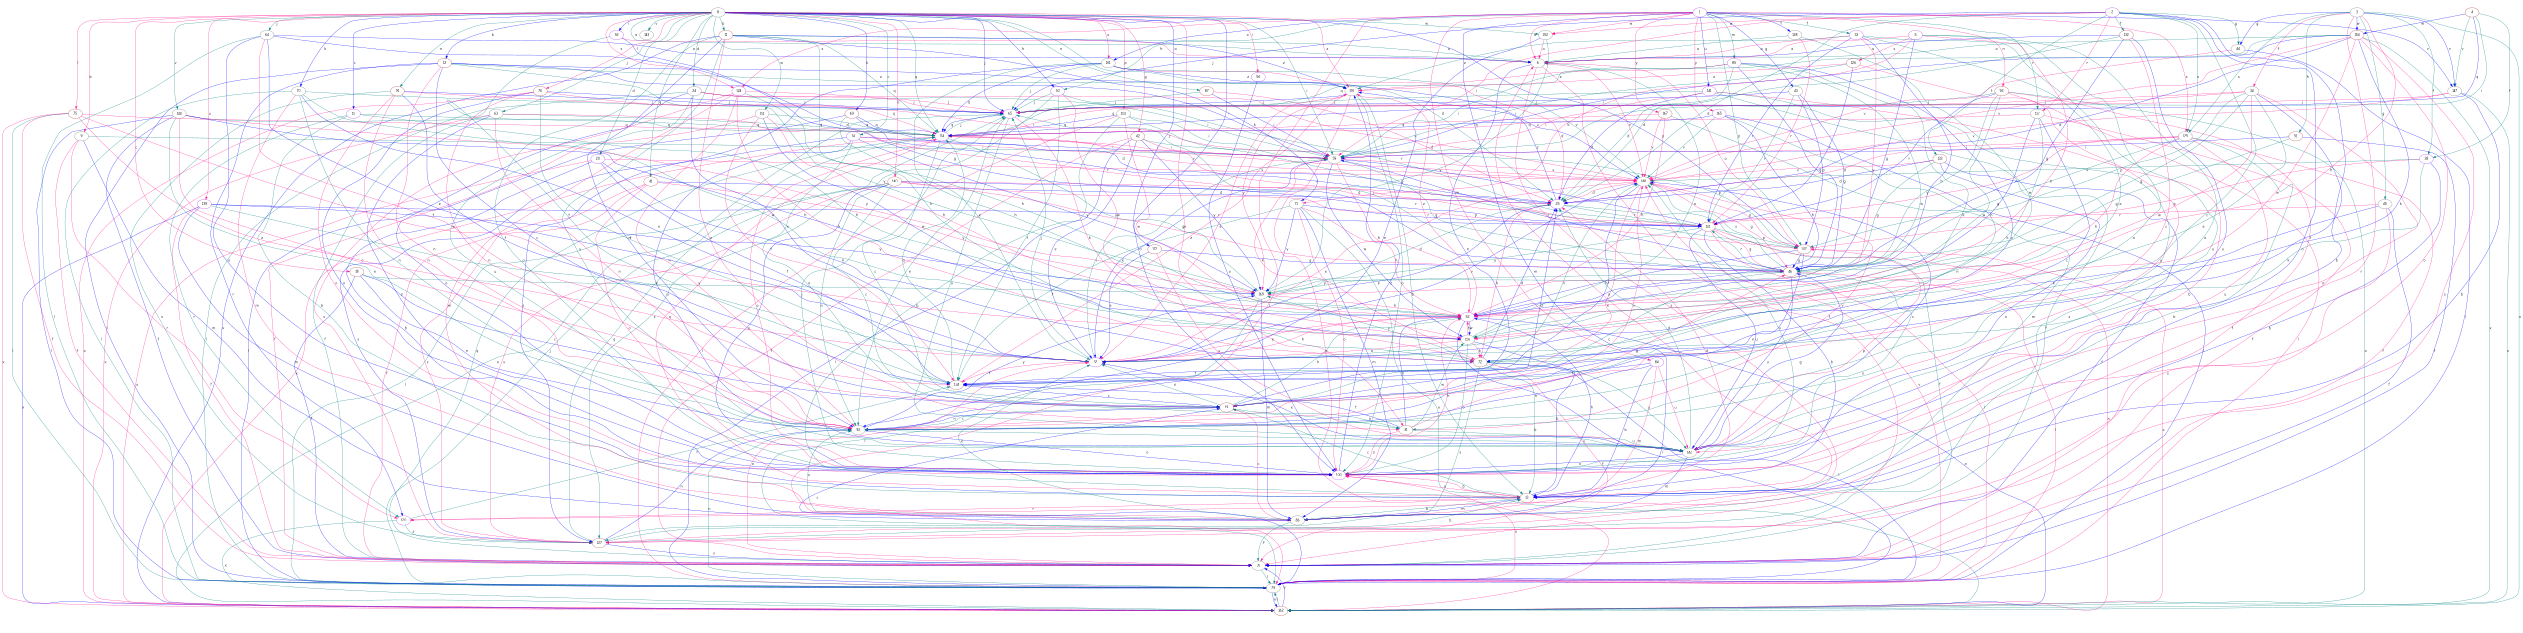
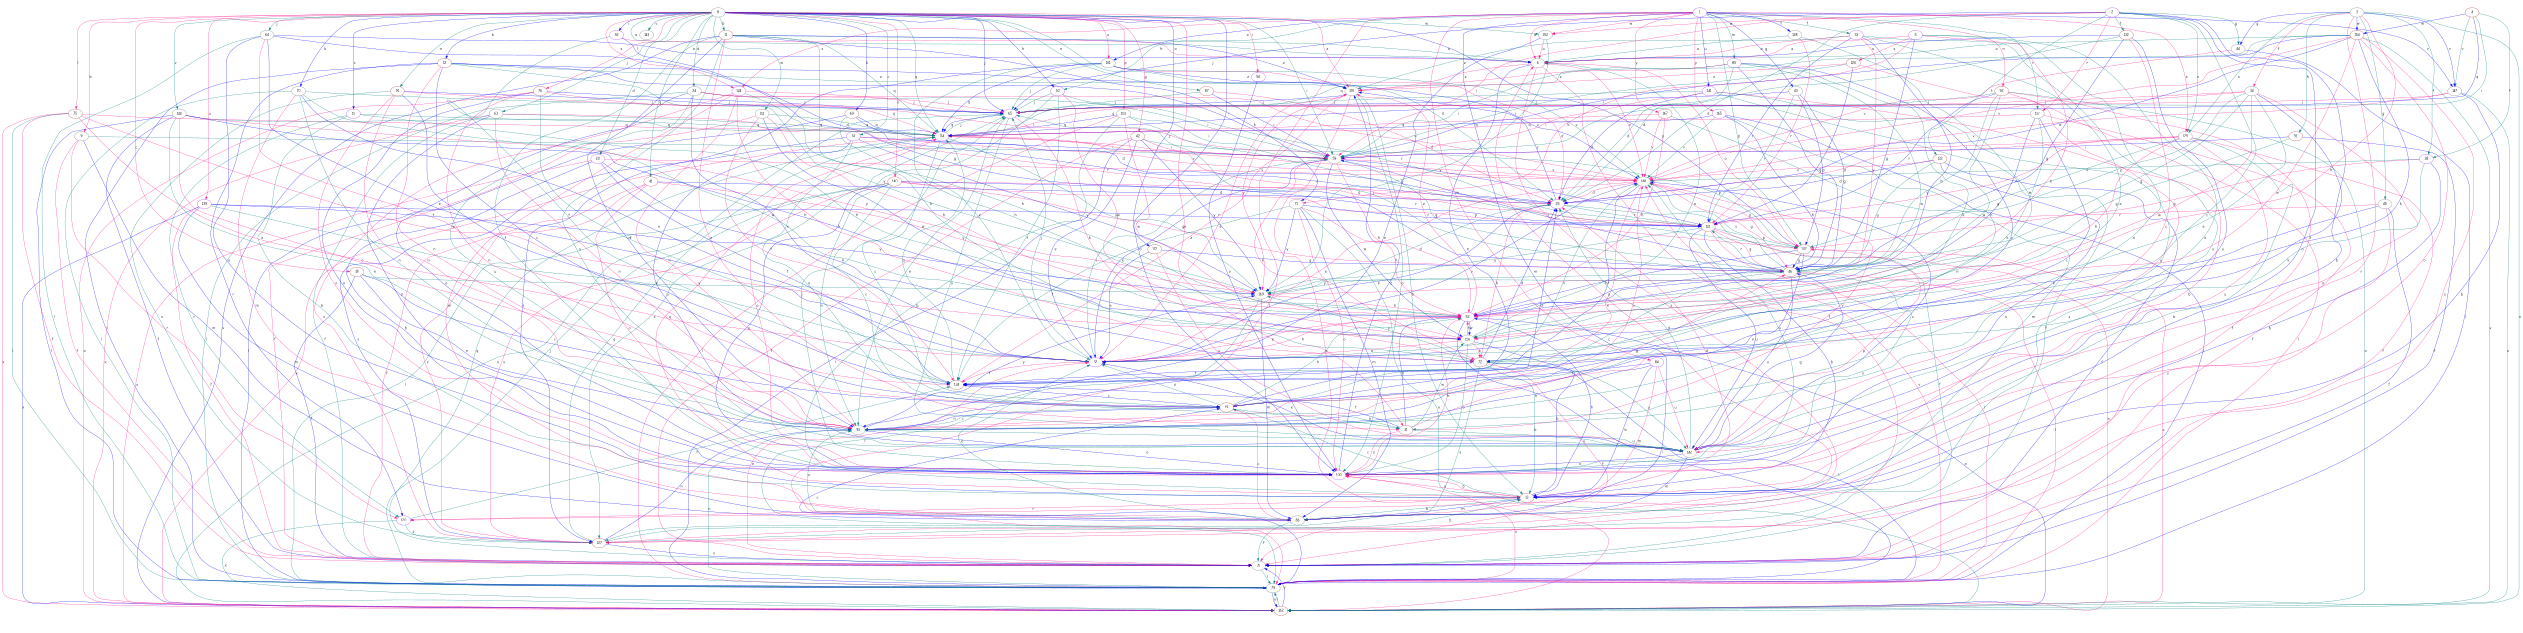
edge "6" -> "176": added, label "z"
